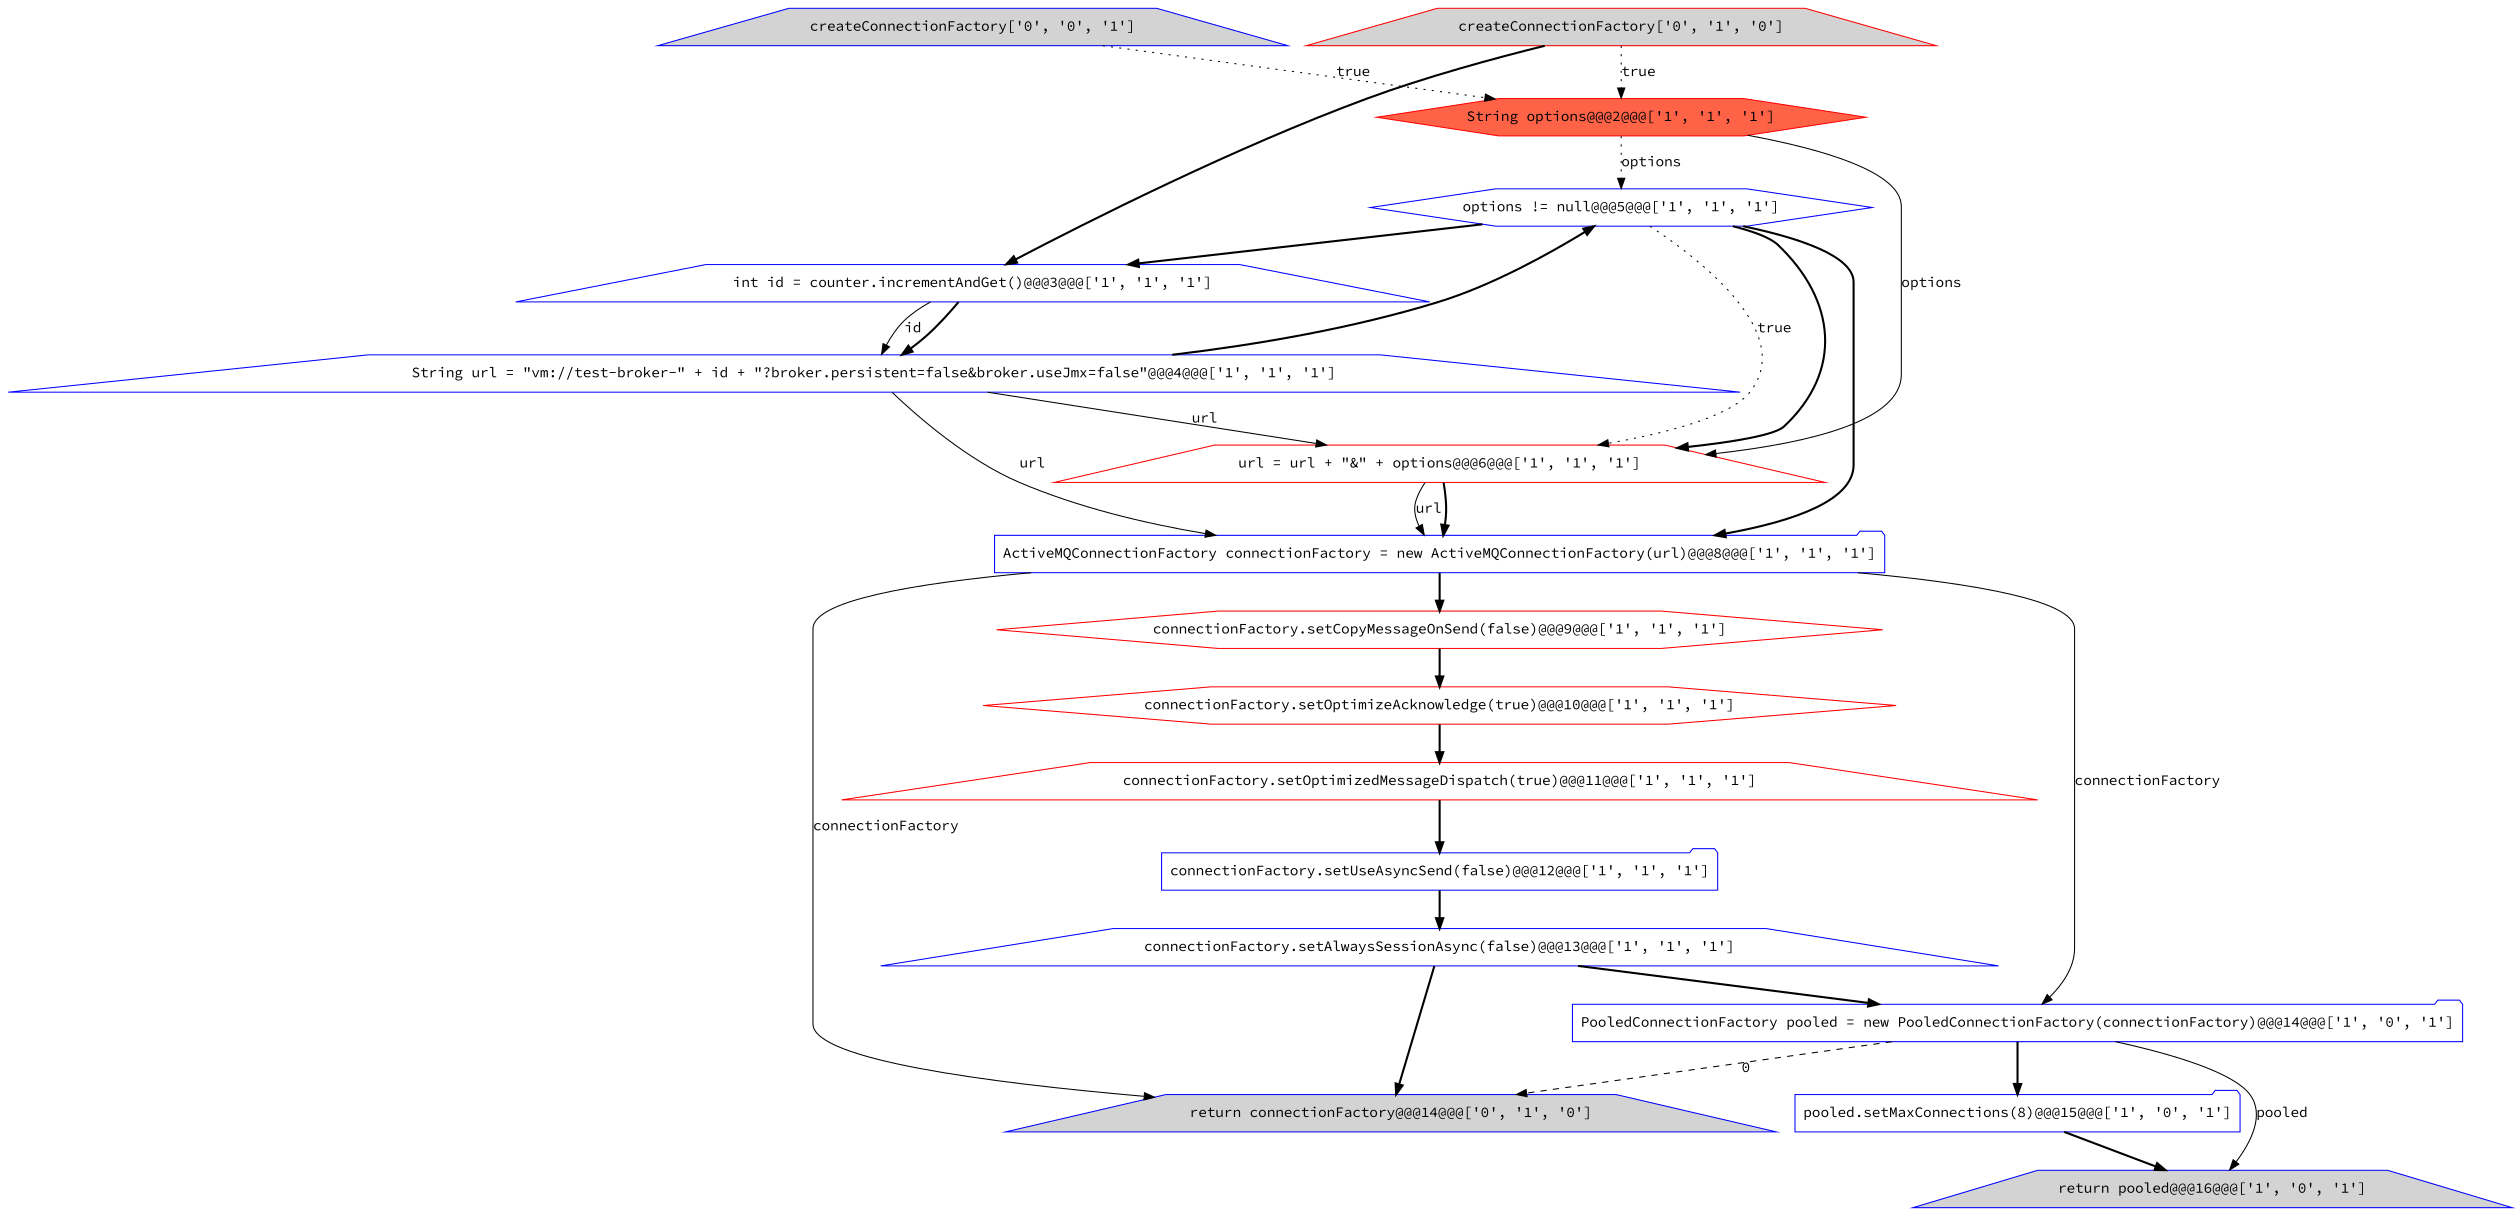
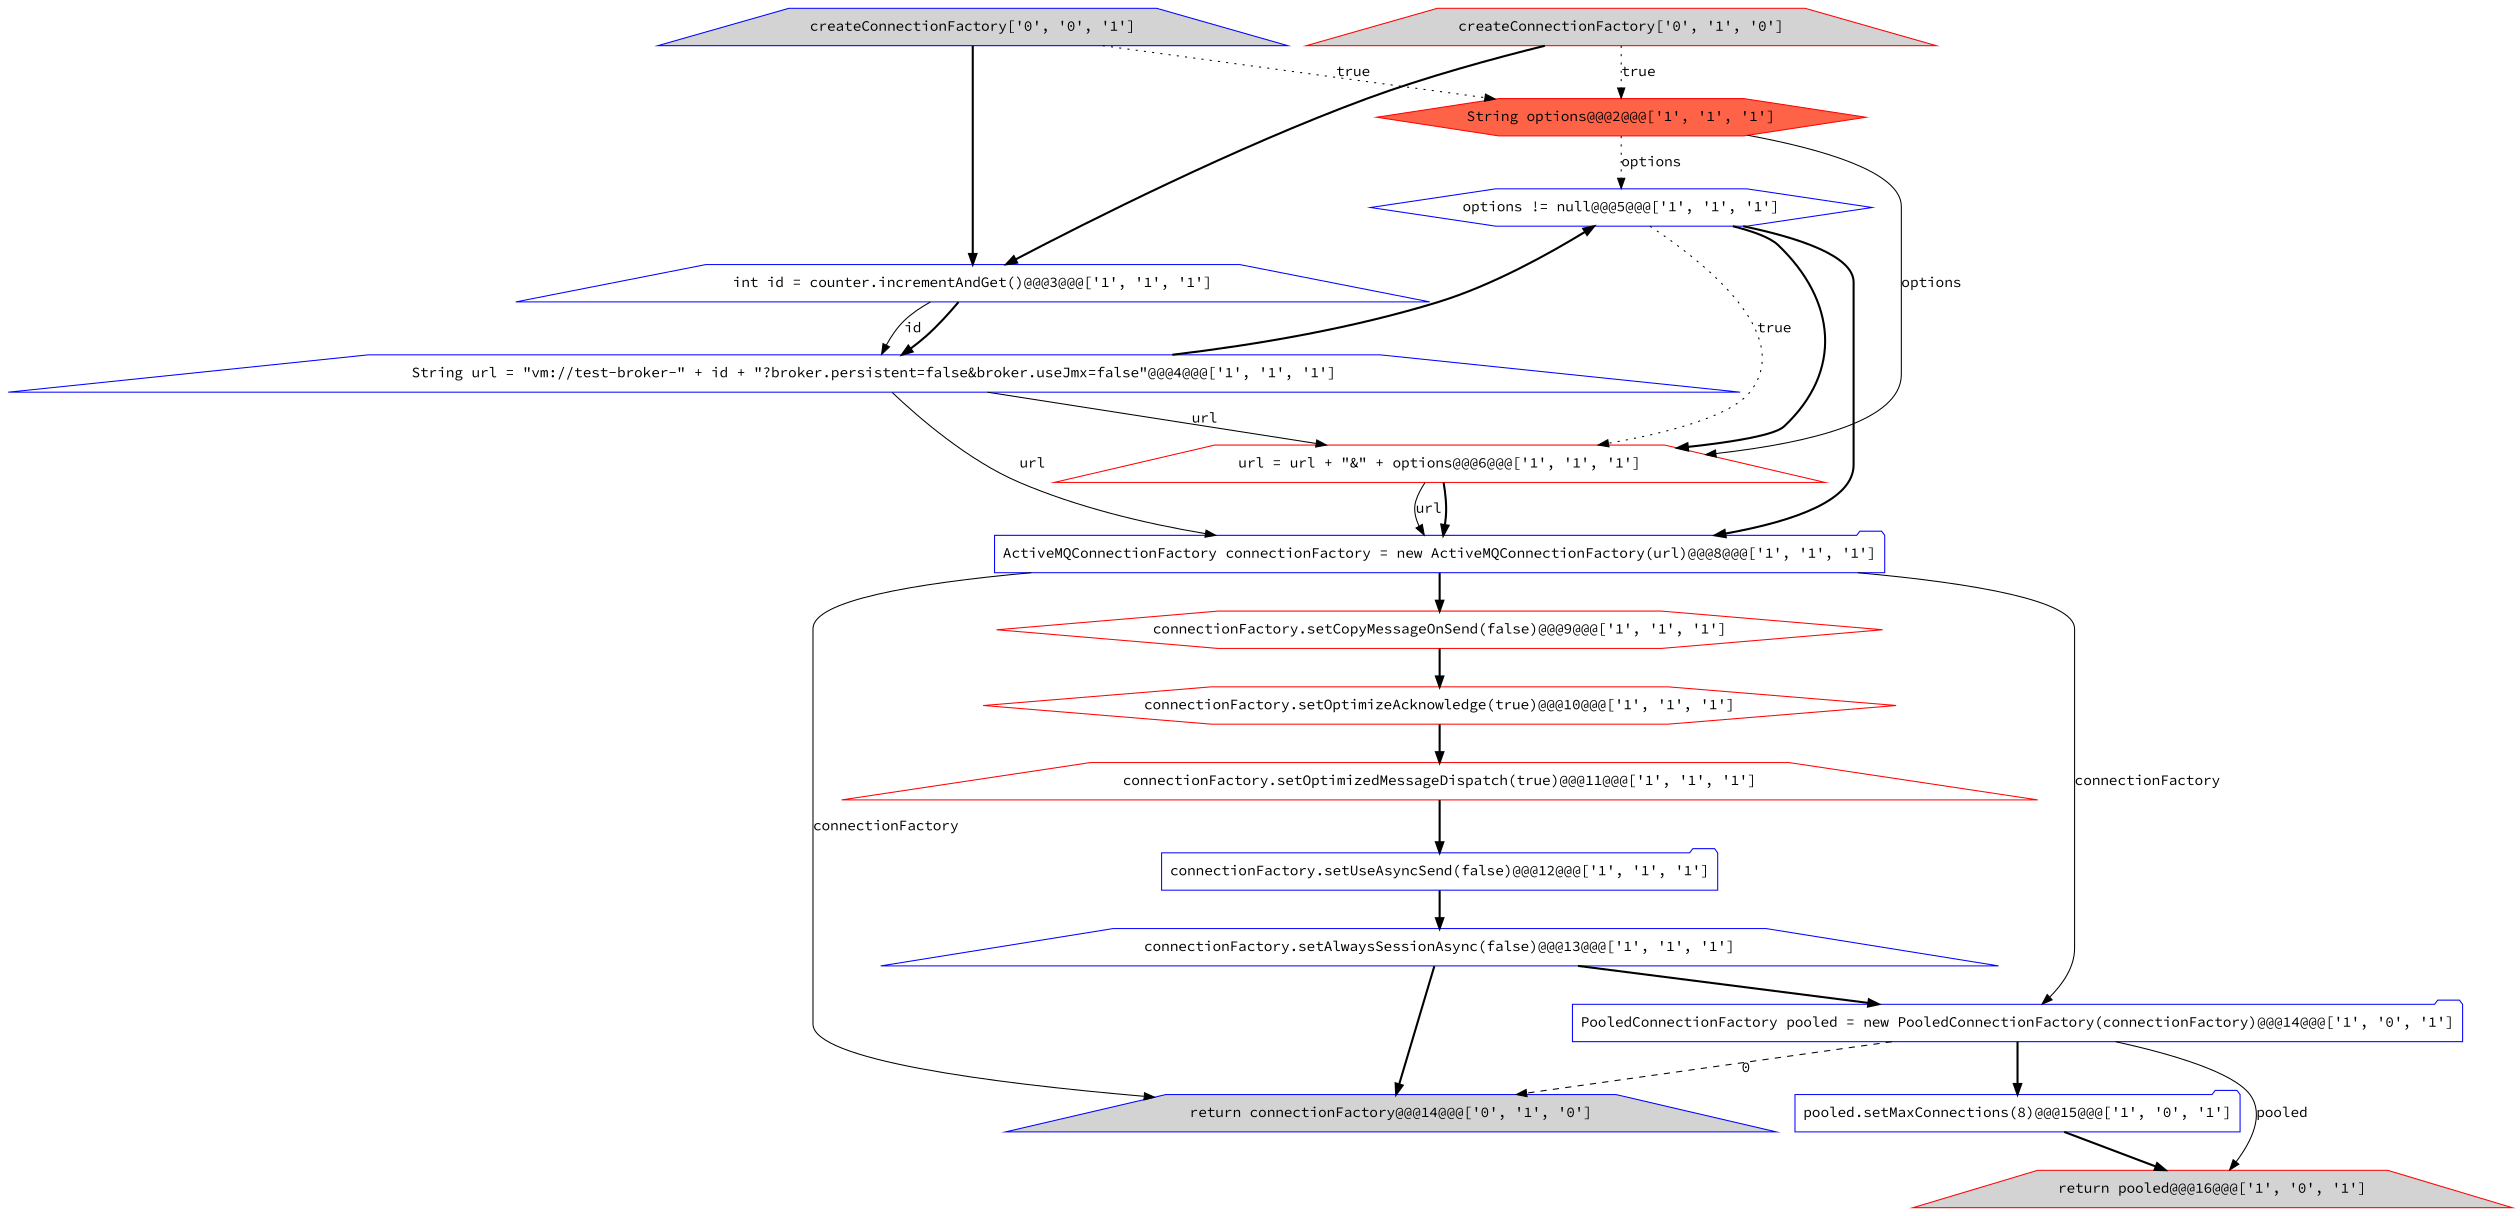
edge "options != null@@@5@@@['1', '1', '1']" -> "int id = counter.incrementAndGet()@@@3@@@['1', '1', '1']": now "createConnectionFactory['0', '0', '1']" -> "int id = counter.incrementAndGet()@@@3@@@['1', '1', '1']"
node "return pooled@@@16@@@['1', '0', '1']": color blue -> red
